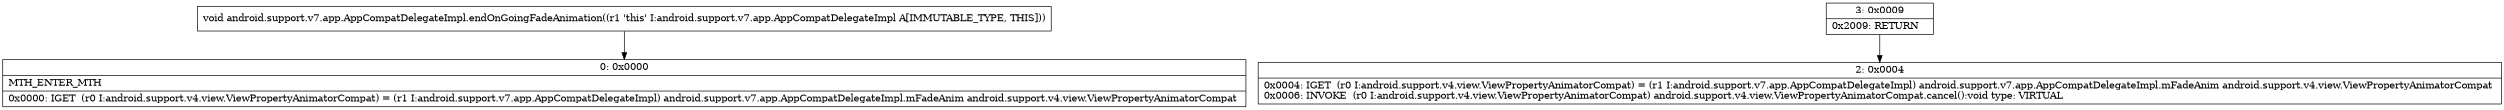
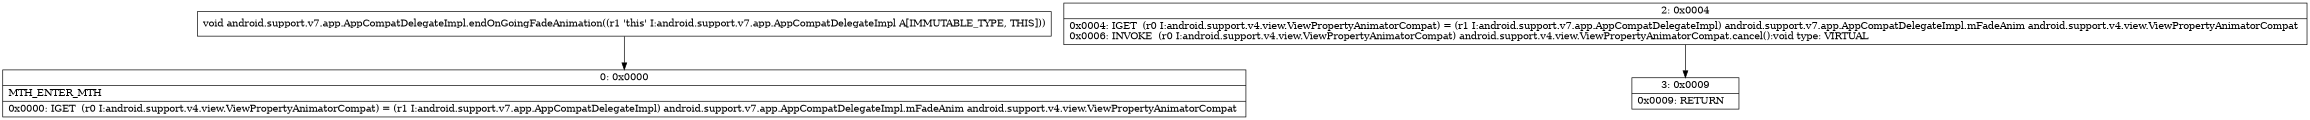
node "3: 0x0009": text "0x2009: RETURN" -> "0x0009: RETURN"
edge "3: 0x0009" -> "2: 0x0004": reversed
